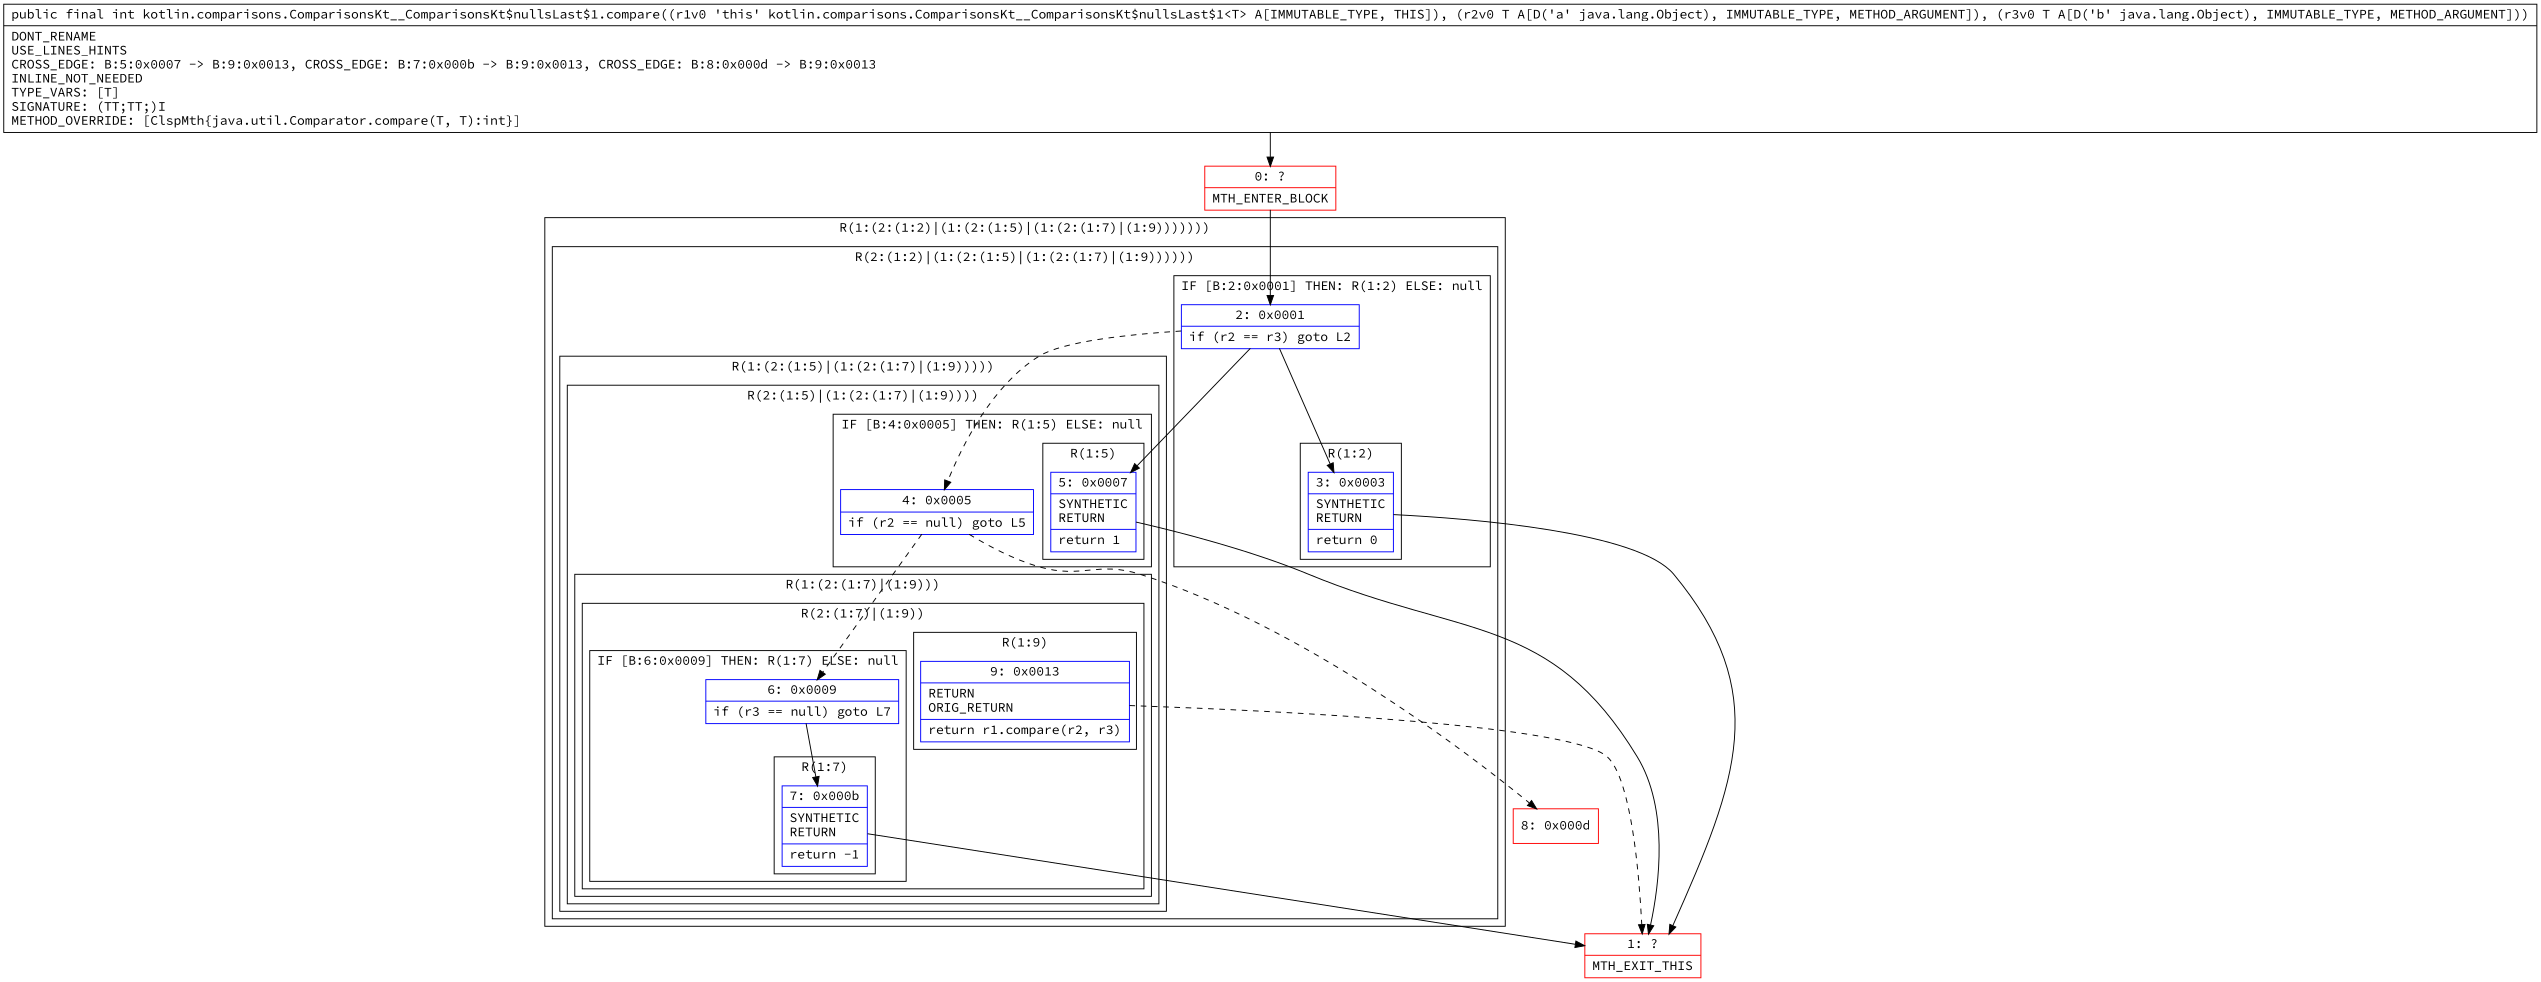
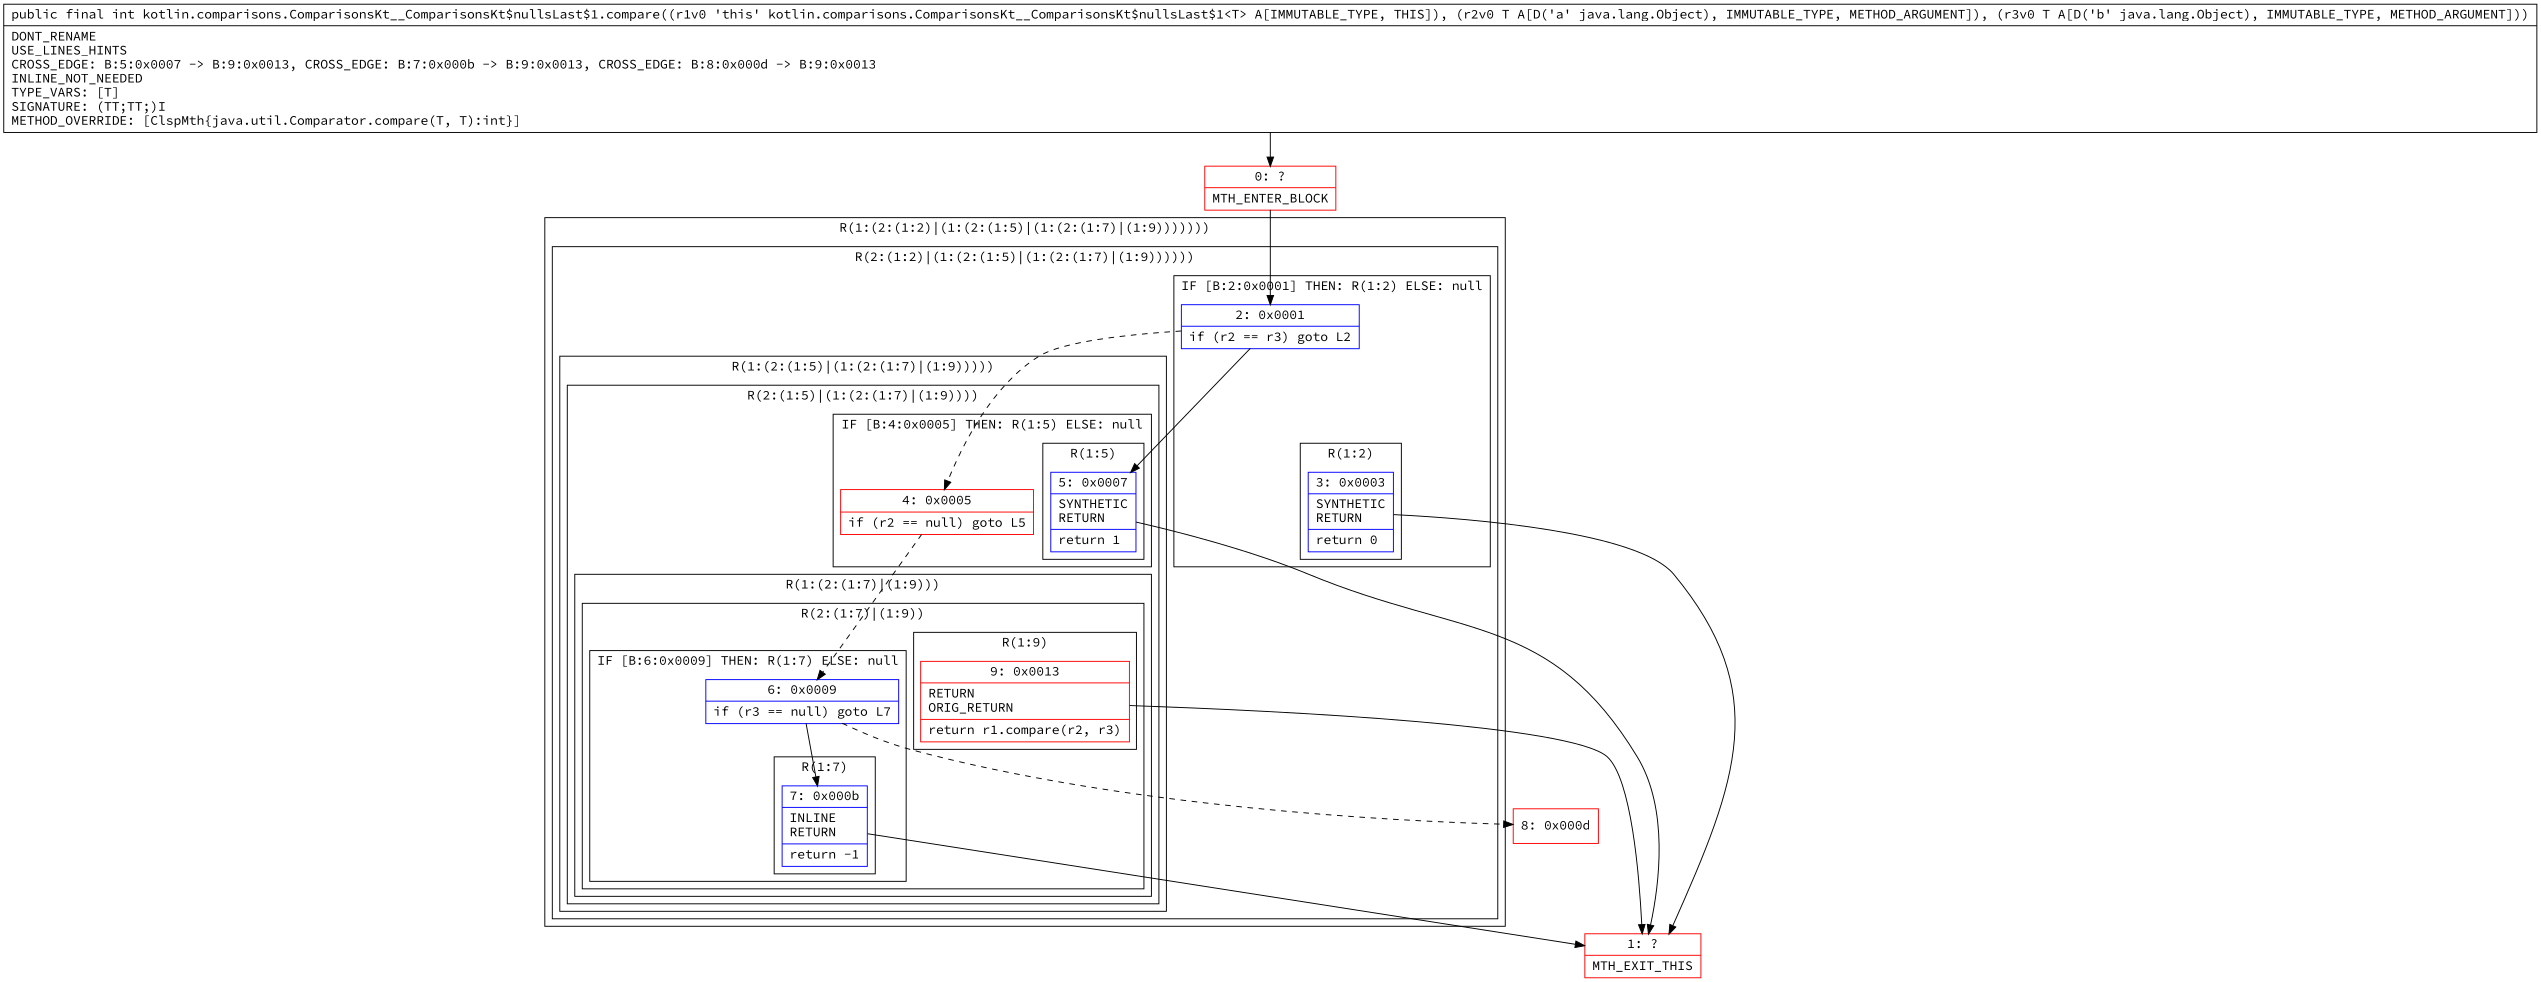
edge "2: 0x0001" -> "3: 0x0003": removed
node "4: 0x0005": color blue -> red
edge "4: 0x0005" -> "8: 0x000d": now "6: 0x0009" -> "8: 0x000d"
node "9: 0x0013": color blue -> red
edge "9: 0x0013" -> "1: ?": style dashed -> solid
node "7: 0x000b": text "SYNTHETIC" -> "INLINE"
